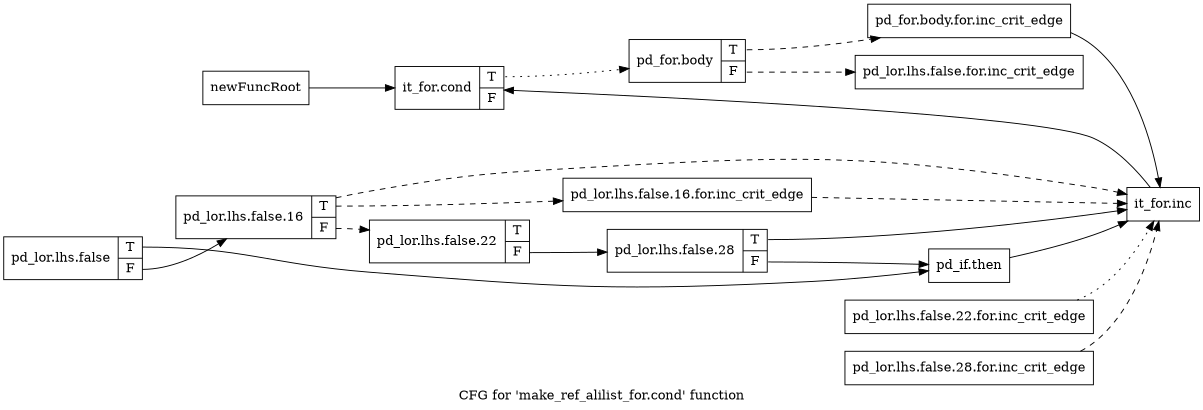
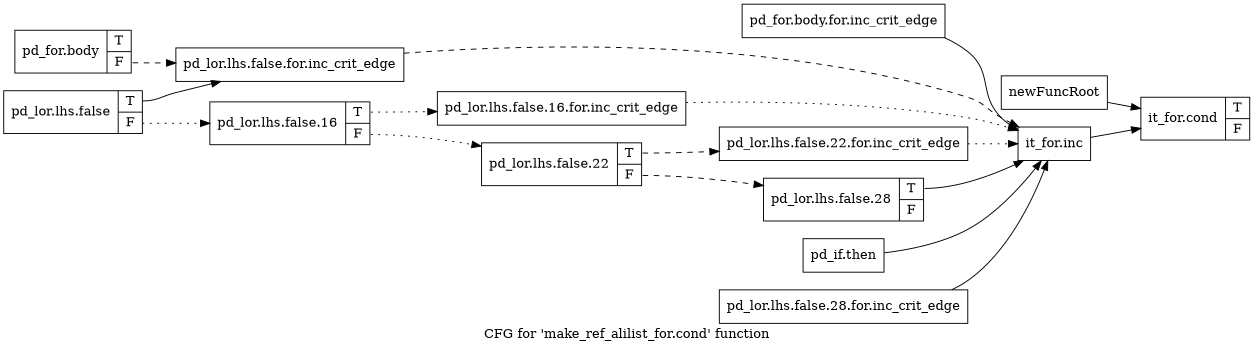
edge "pd_for.body" -> "pd_for.body.for.inc_crit_edge": removed
edge "it_for.cond" -> "pd_for.body": removed
edge "pd_lor.lhs.false.22" -> "pd_lor.lhs.false.22.for.inc_crit_edge": added
edge "pd_lor.lhs.false.16" -> "it_for.inc": now "pd_lor.lhs.false.for.inc_crit_edge" -> "it_for.inc"
edge "pd_lor.lhs.false.16.for.inc_crit_edge" -> "it_for.inc": style dashed -> dotted
edge "pd_lor.lhs.false.16" -> "pd_lor.lhs.false.16.for.inc_crit_edge": style dashed -> dotted
edge "pd_lor.lhs.false.16" -> "pd_lor.lhs.false.22": style dashed -> dotted
edge "pd_lor.lhs.false.22" -> "pd_lor.lhs.false.28": style solid -> dashed
edge "pd_lor.lhs.false" -> "pd_lor.lhs.false.16": style solid -> dotted
edge "pd_lor.lhs.false.28" -> "pd_if.then": removed
edge "pd_lor.lhs.false" -> "pd_if.then": now "pd_lor.lhs.false" -> "pd_lor.lhs.false.for.inc_crit_edge"
edge "pd_lor.lhs.false.28.for.inc_crit_edge" -> "it_for.inc": style dashed -> solid
